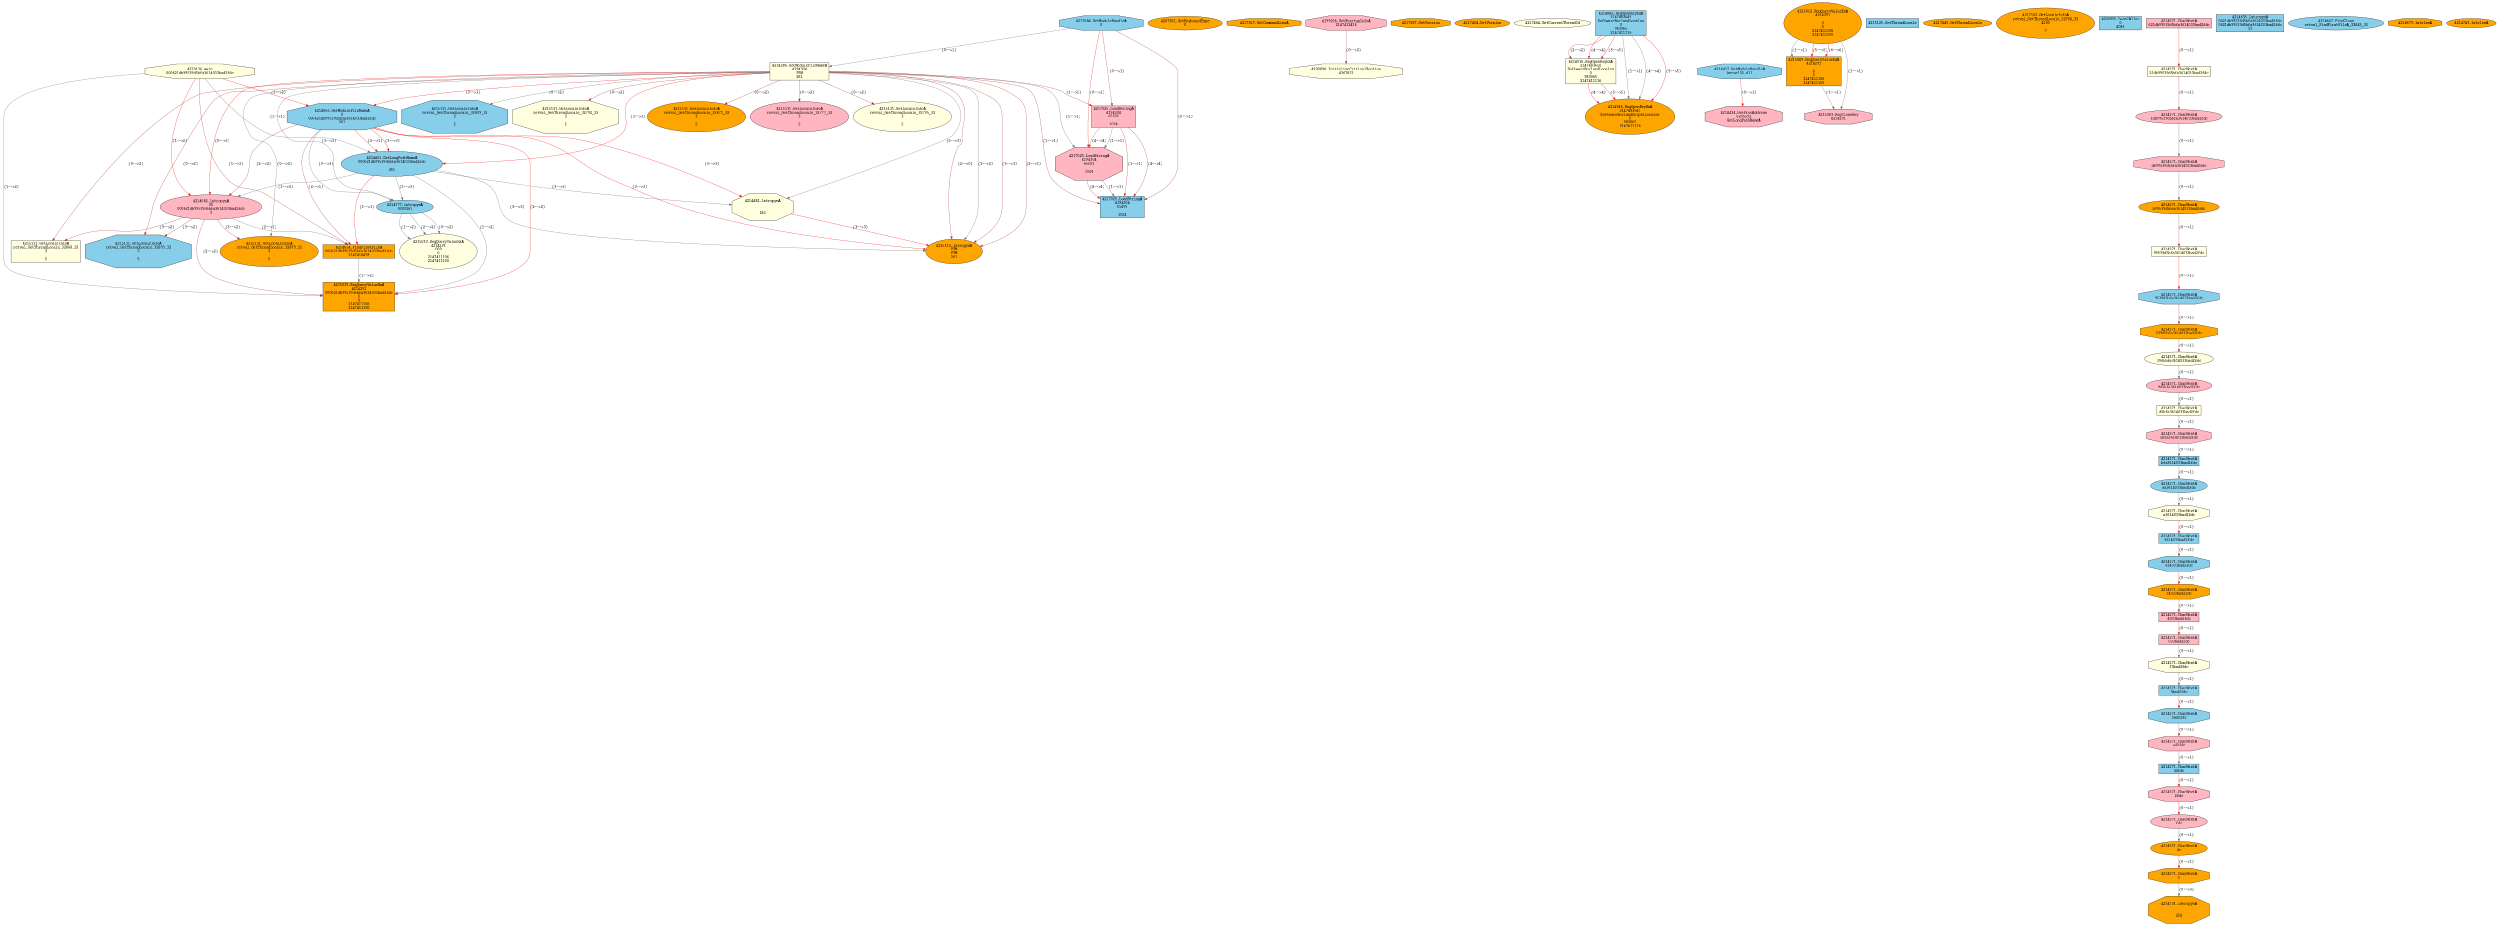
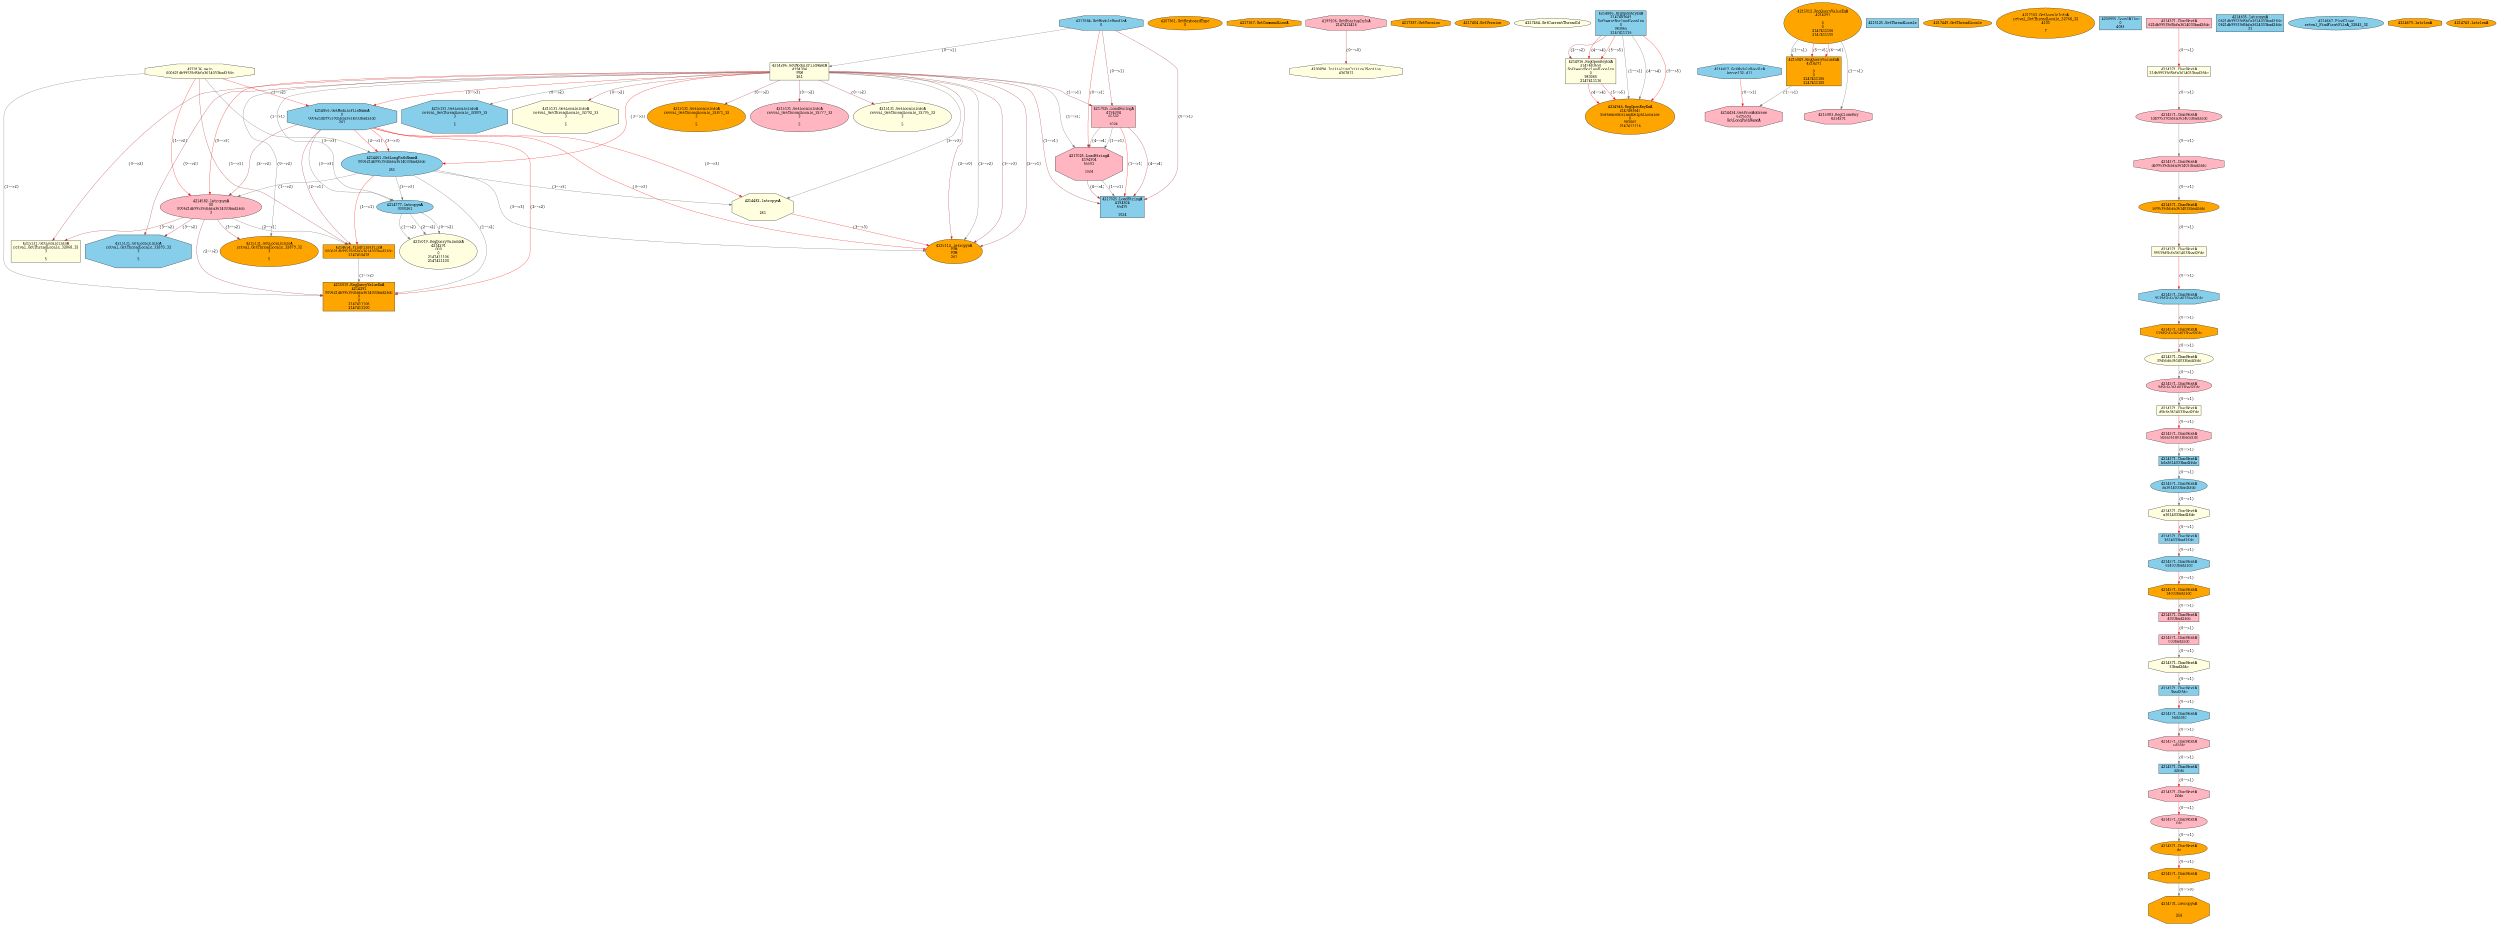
edge "4215049.RegQueryValueExA 4214291 0 0 2147411106 2147411100" -> "4215083.RegCloseKey 4214291": now "4215049.RegQueryValueExA 4214291 0 0 2147411106 2147411100" -> "4214434.GetProcAddress 6295592 GetLongPathNameA"
edge "4214371.CharNextA d5bfa3614033bad2fdc" -> "4214371.CharNextA 5bfa3614033bad2fdc": color gray40 -> red
